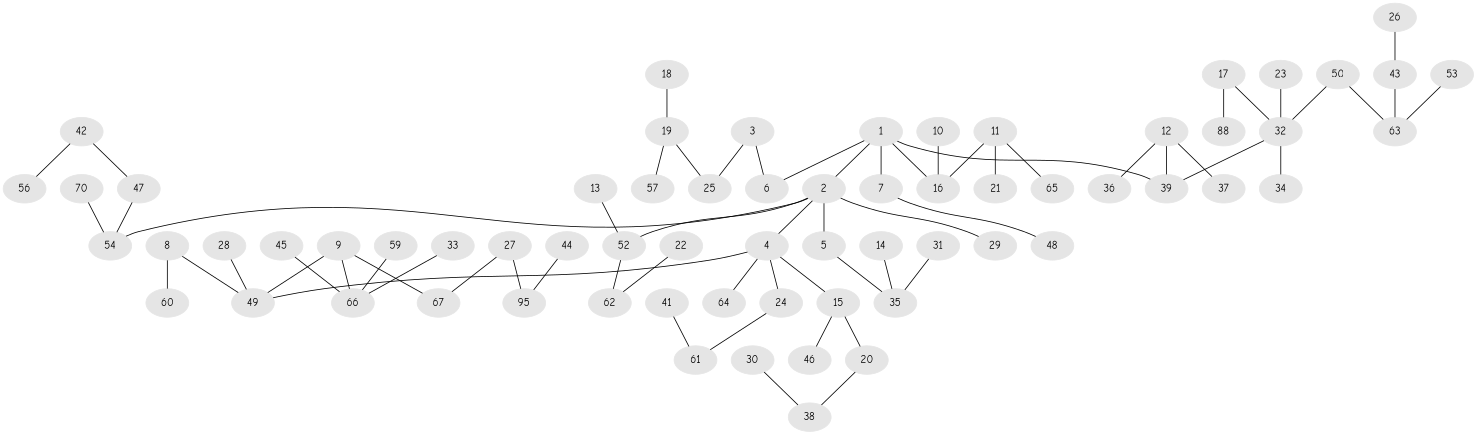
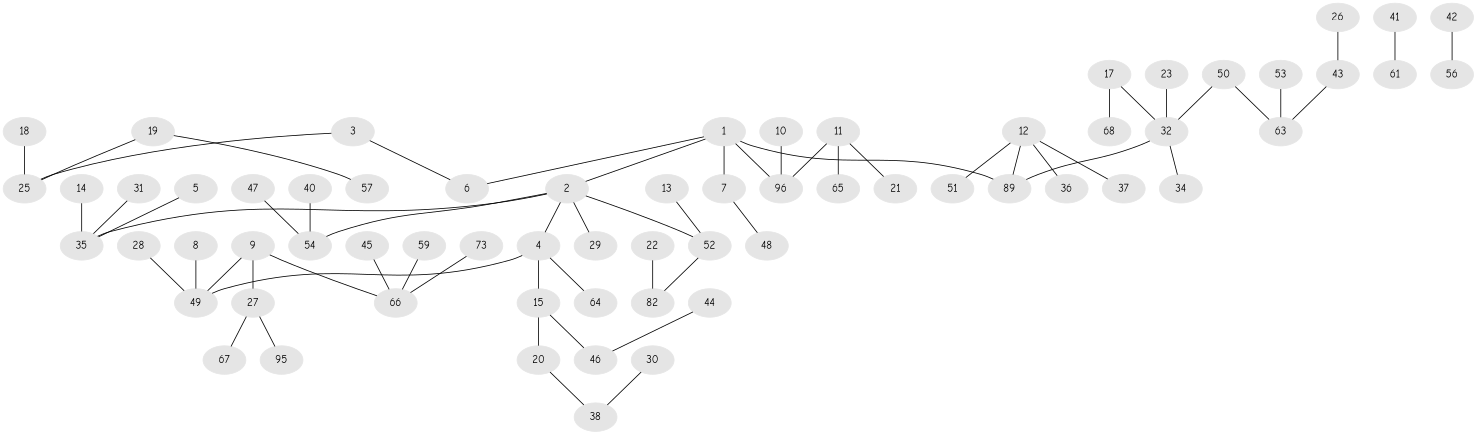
edge "18" -- "19": now "18" -- "25"
node "88": label "88" -> "68"
edge "42" -- "47": removed
node "70": label "70" -> "40"
node "16": label "16" -> "96"
node "51": added
node "39": label "39" -> "89"
edge "2" -- "5": now "2" -- "35"
node "33": label "33" -> "73"
edge "44" -- "95": now "44" -- "46"
edge "9" -- "67": now "9" -- "27"
node "60": removed
node "62": label "62" -> "82"
node "24": removed
